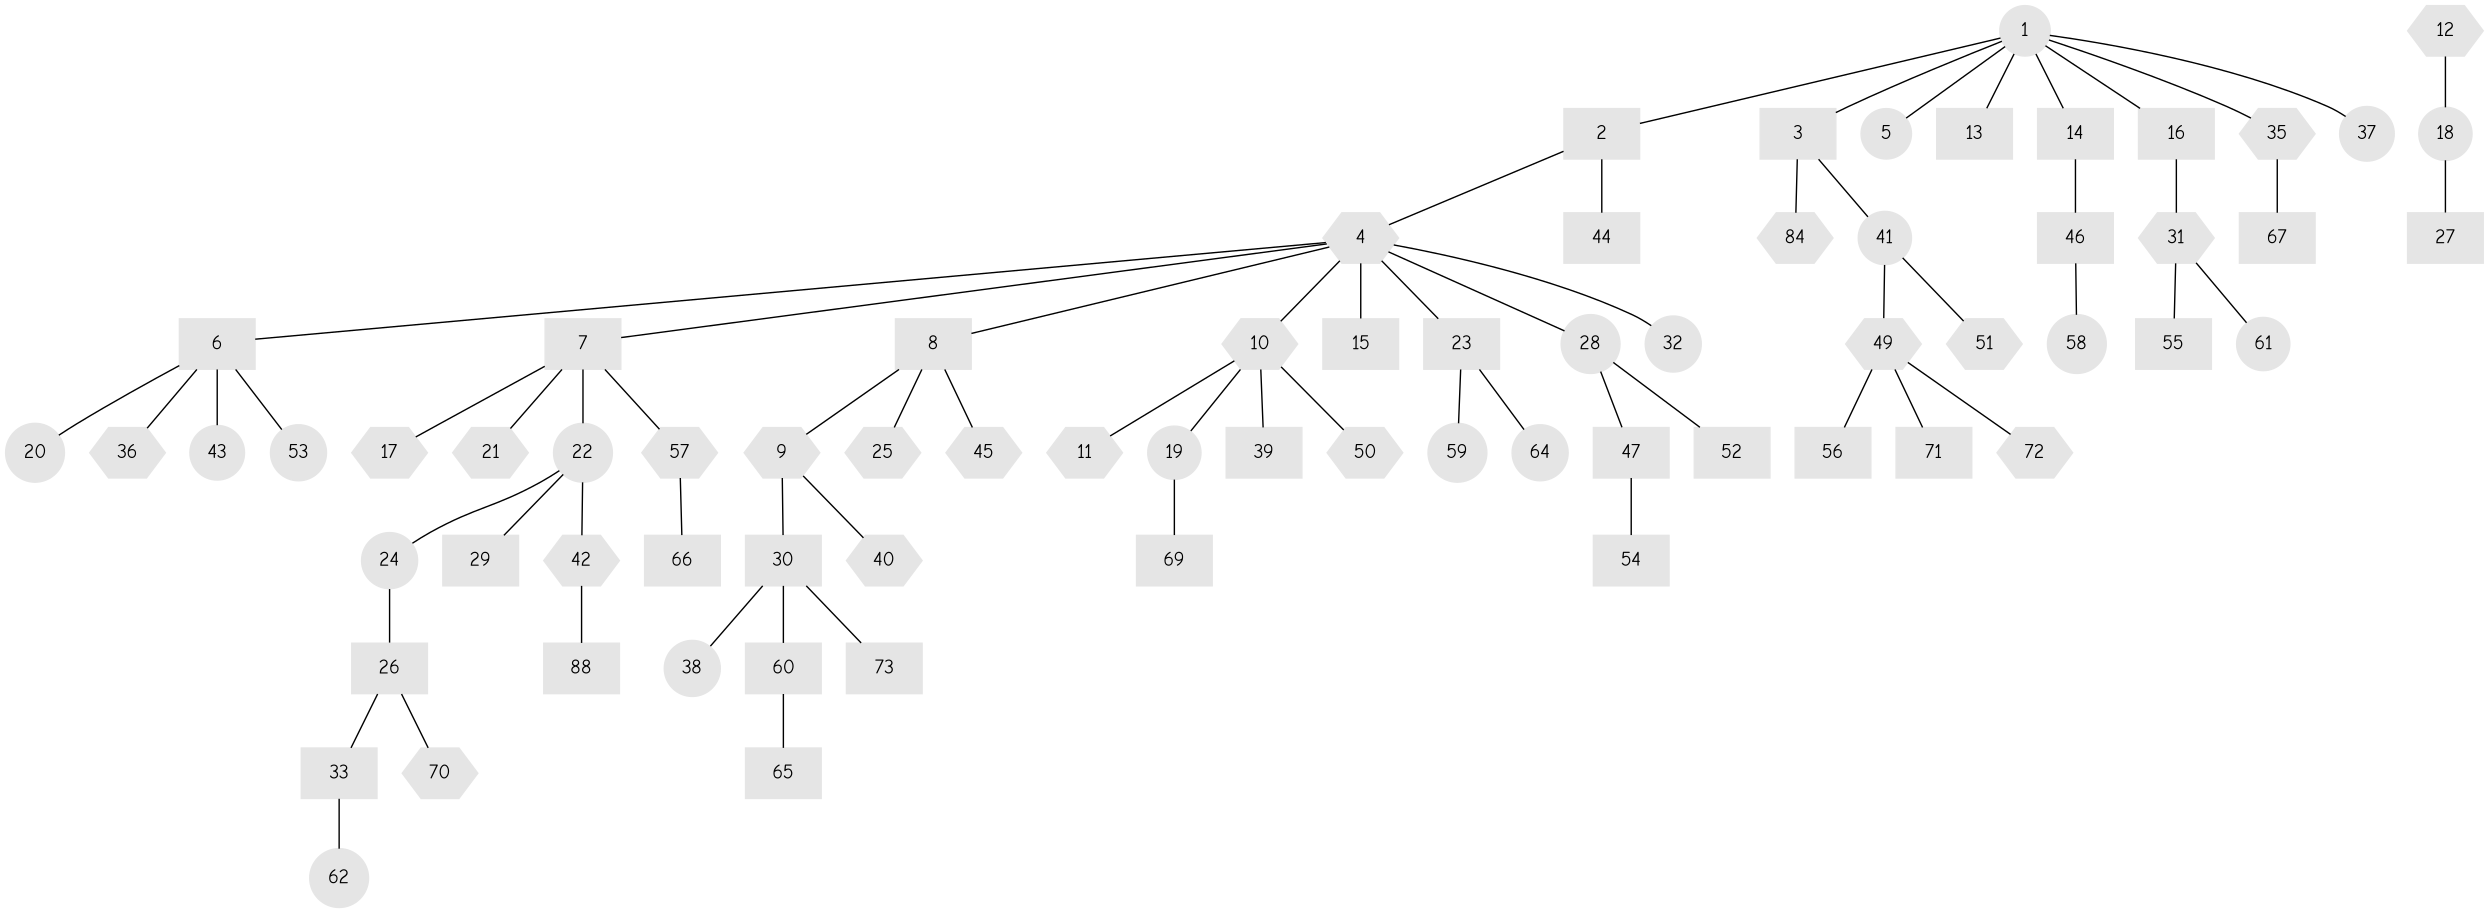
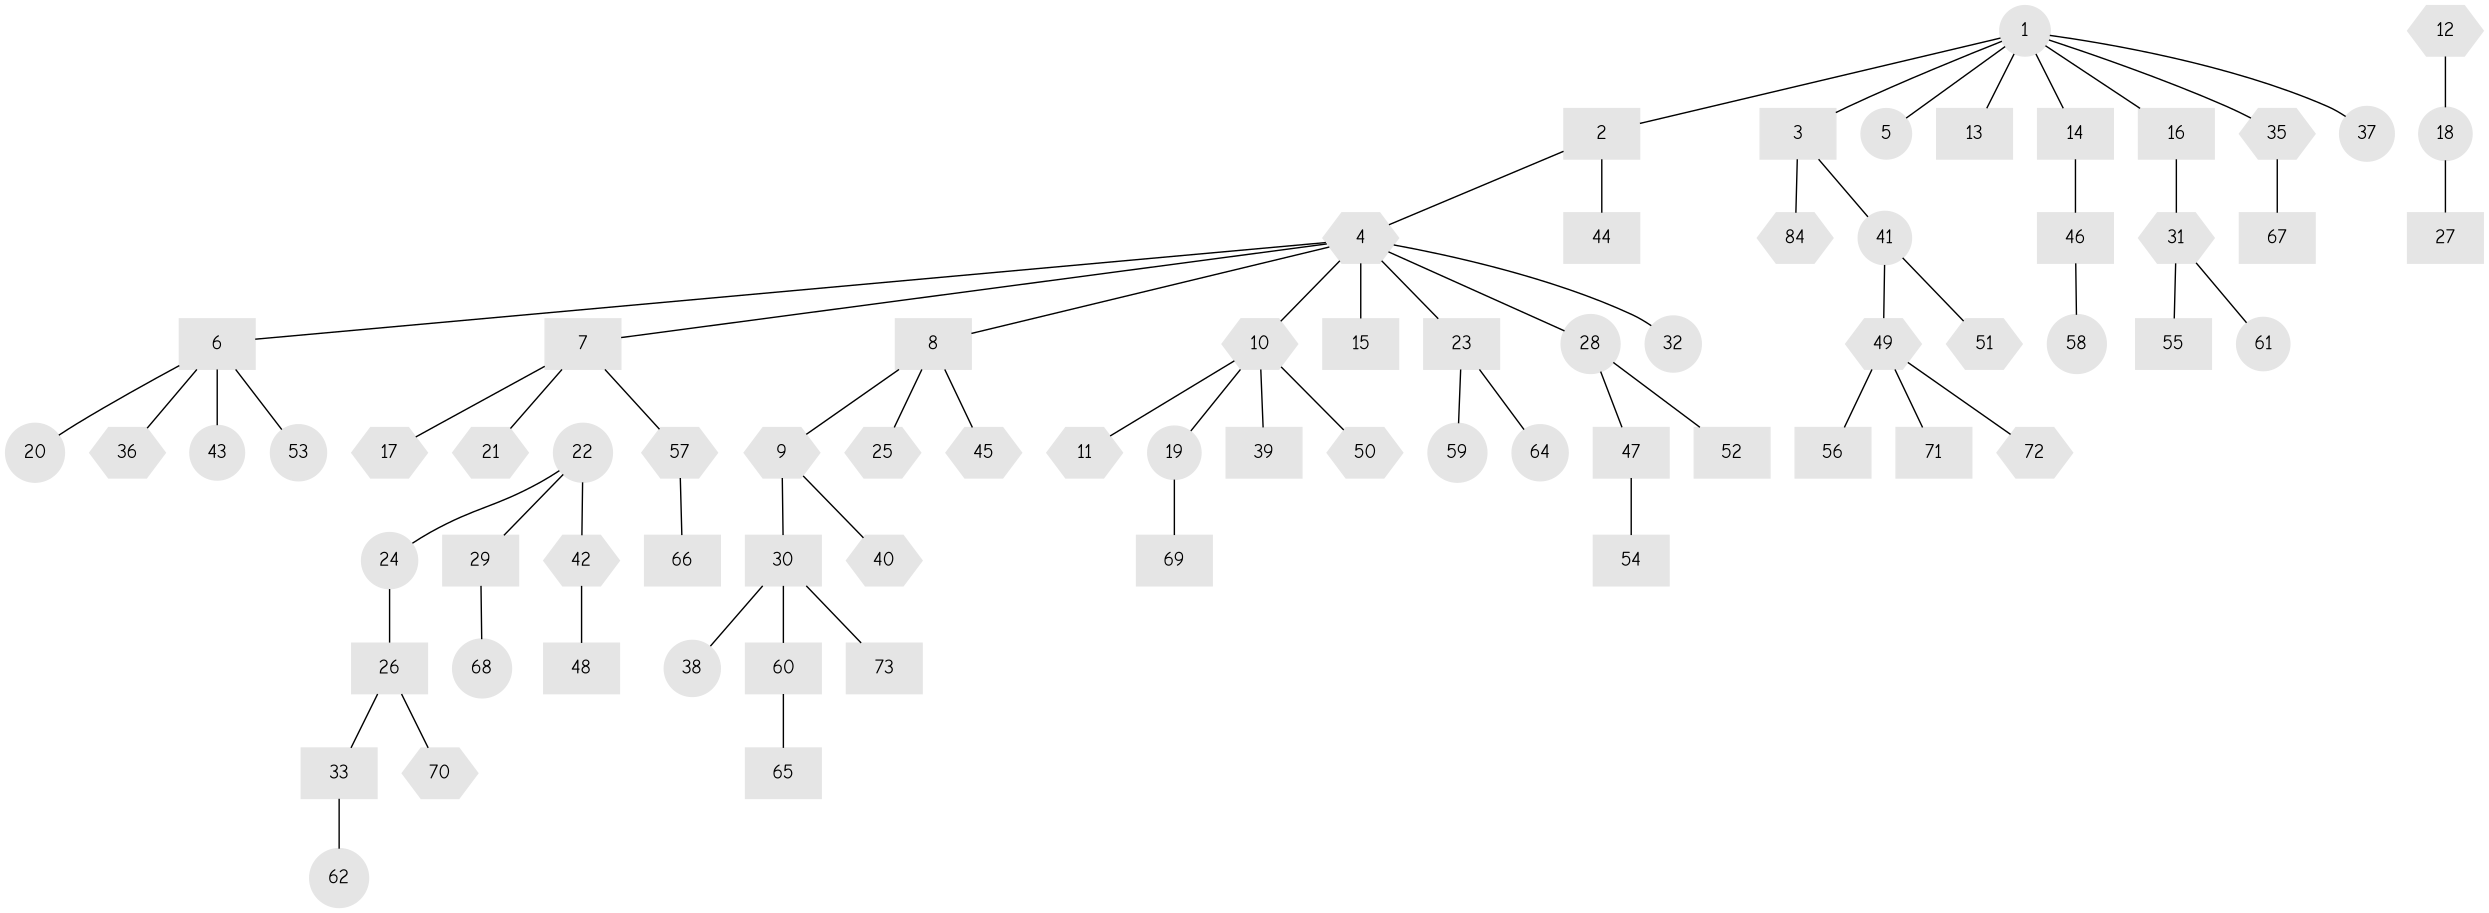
edge "7" -- "22": removed
node "68": added
node "88": label "88" -> "48"
